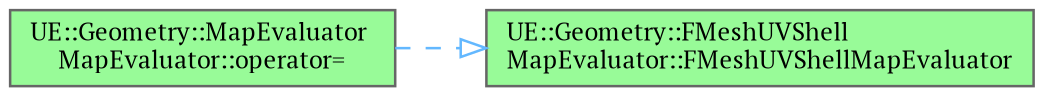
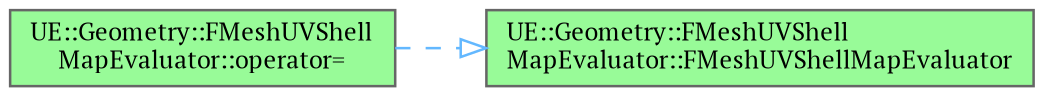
node "UE::Geometry::MapEvaluator MapEvaluator::operator=": label "UE::Geometry::MapEvaluator MapEvaluator::operator=" -> "UE::Geometry::FMeshUVShell MapEvaluator::operator="
